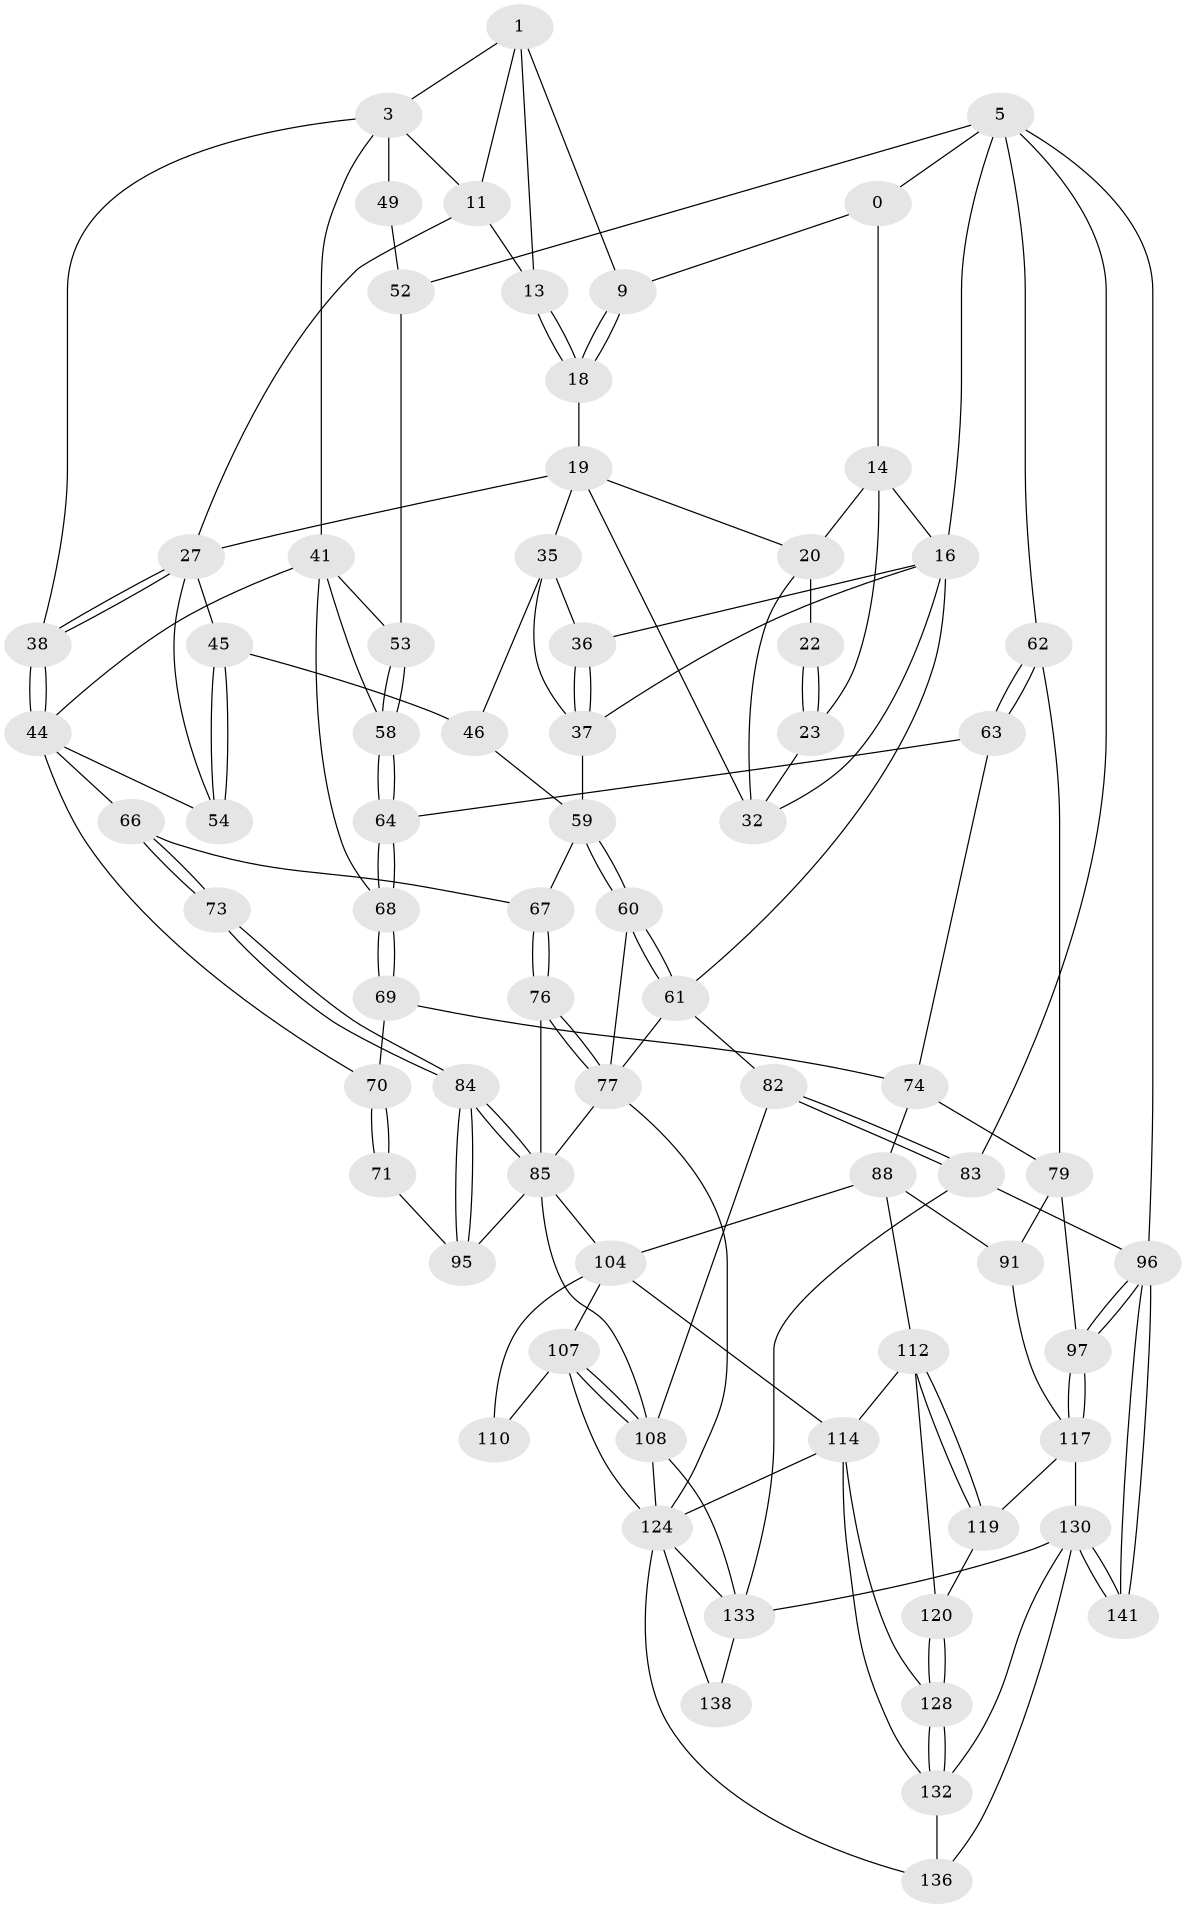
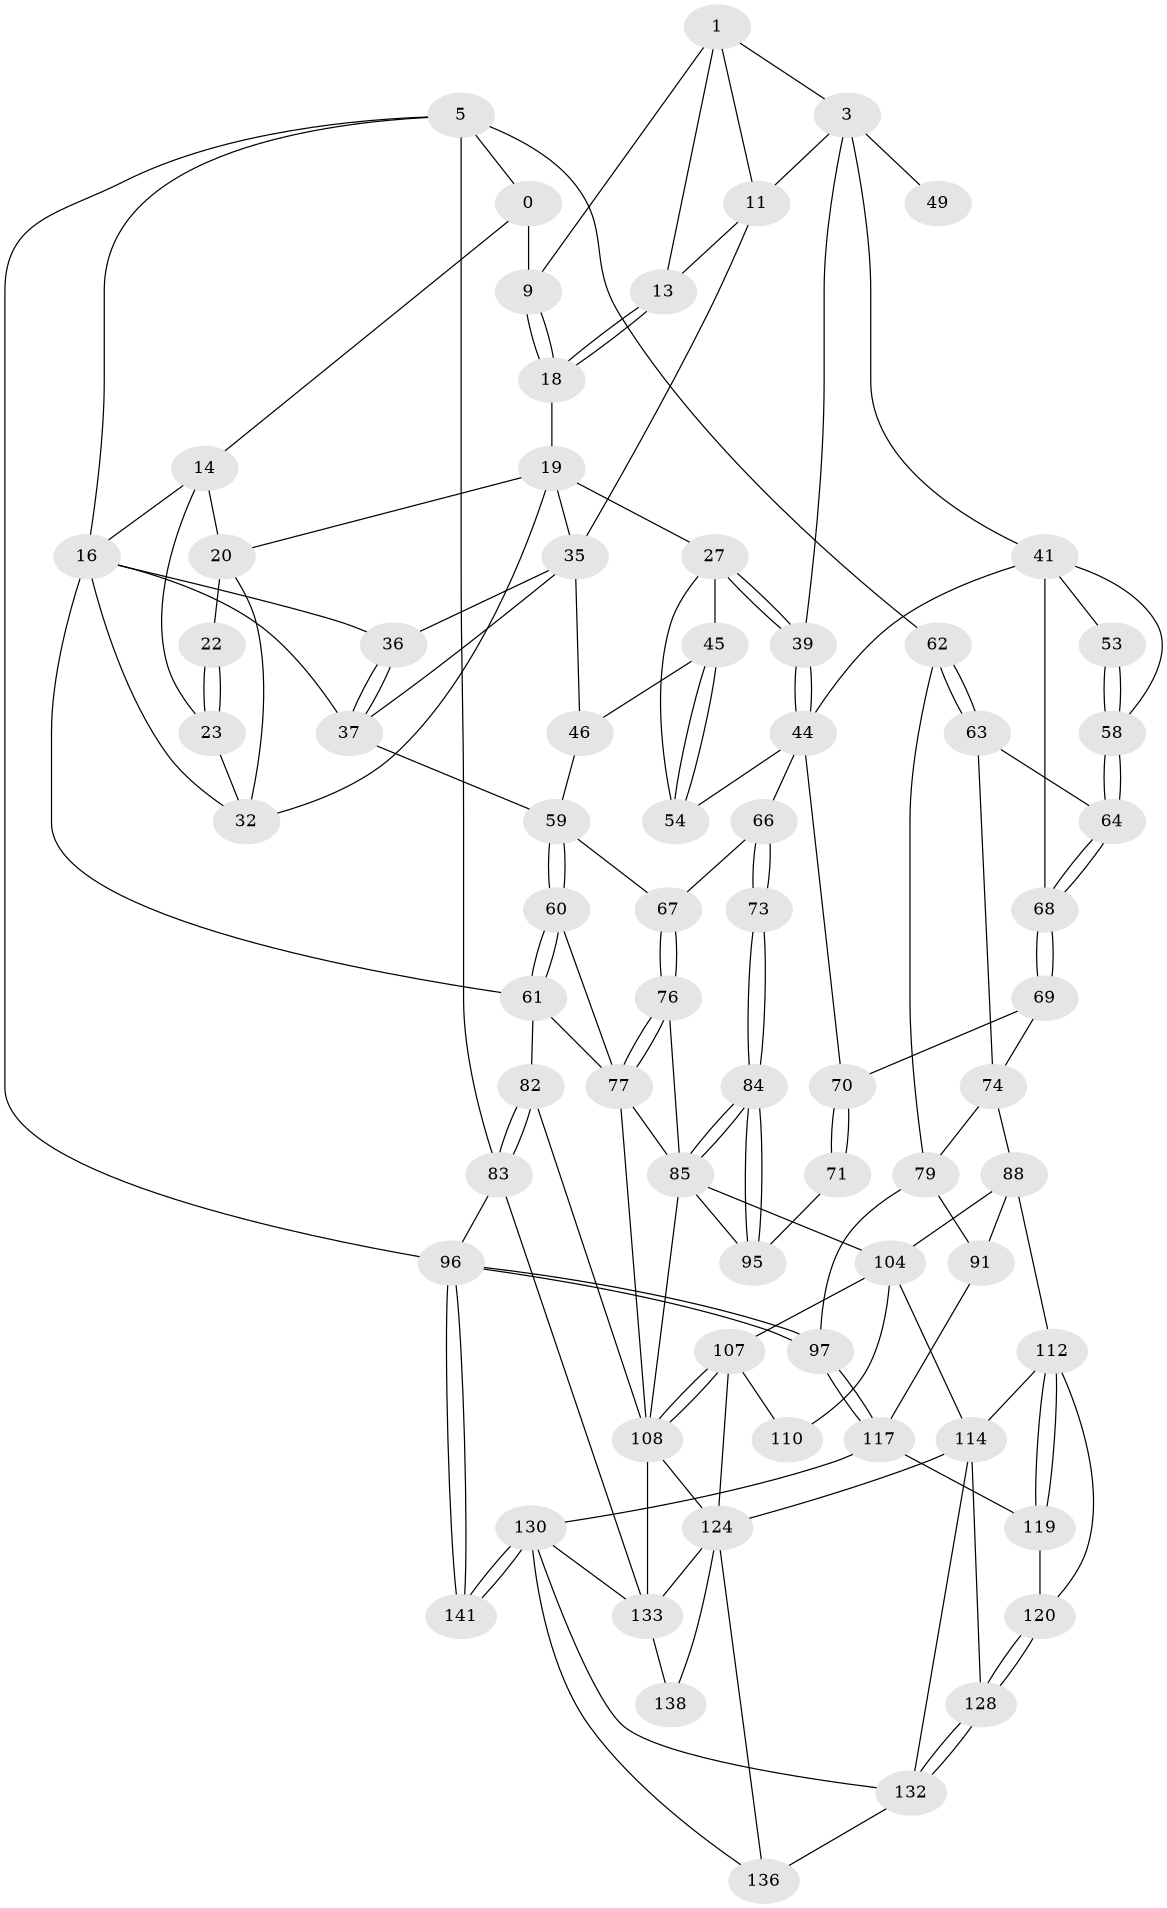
node "52": removed
edge "11" -- "27": now "11" -- "35"
node "38": label "38" -> "39"
edge "77" -- "124": now "77" -- "108"
